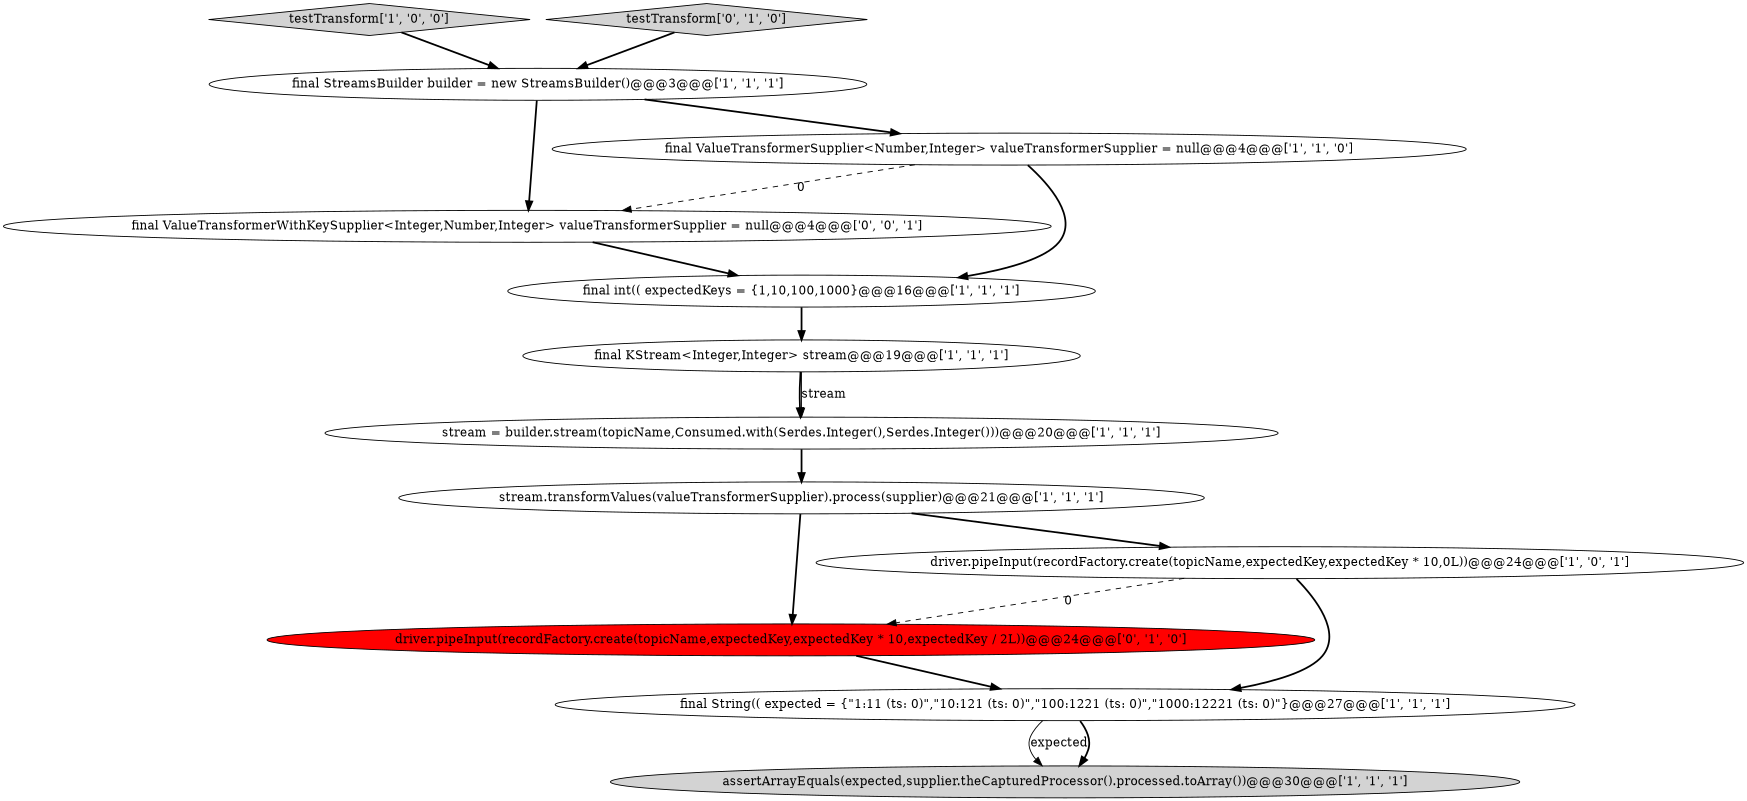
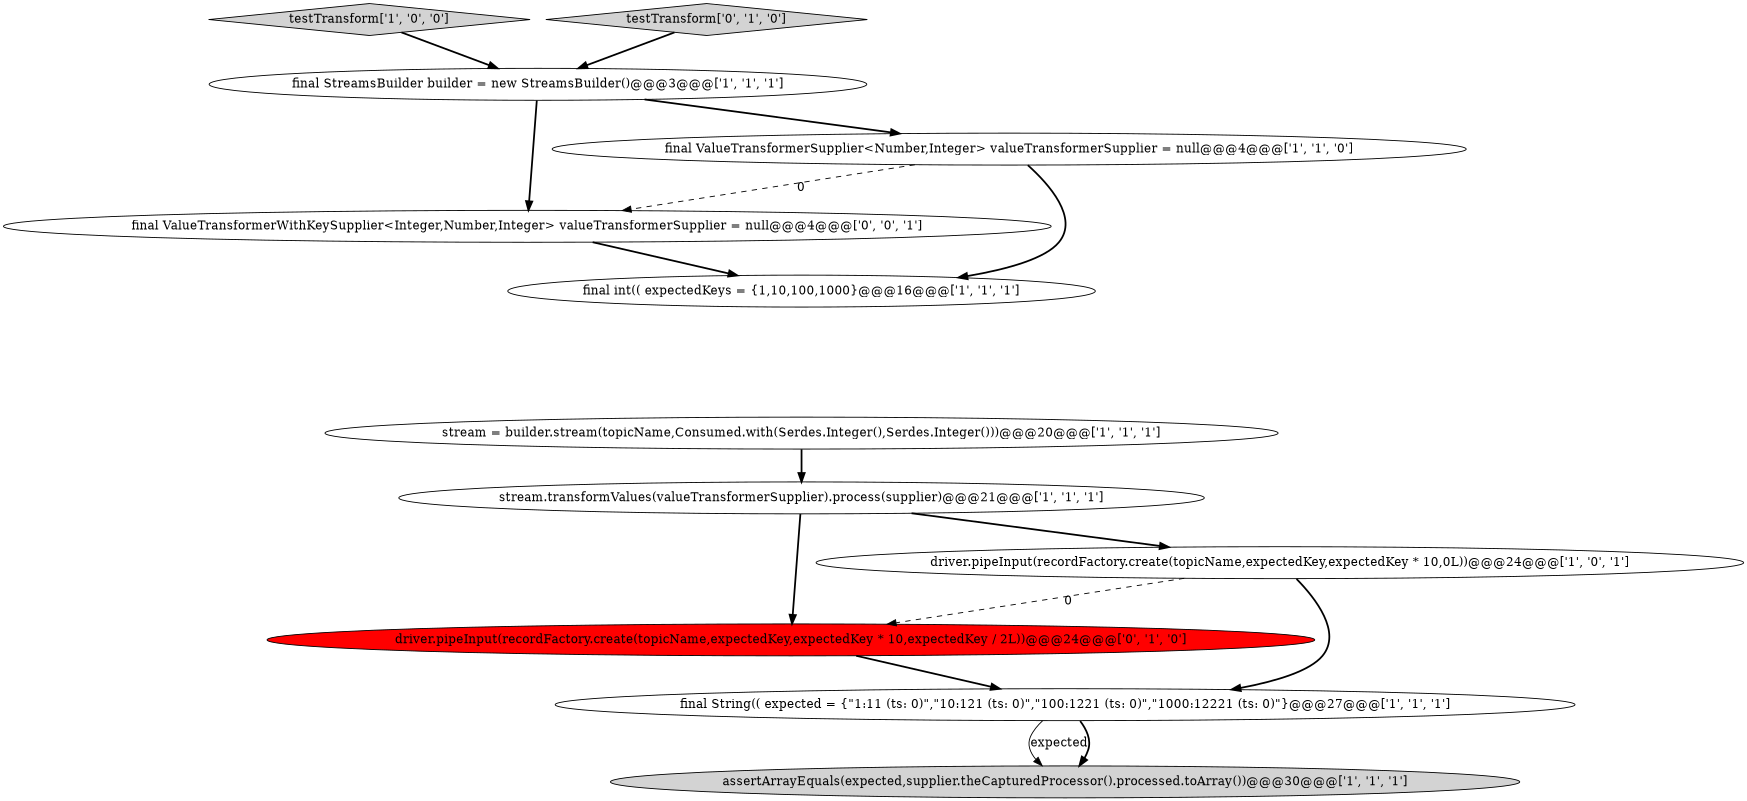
node "final KStream<Integer,Integer> stream@@@19@@@['1', '1', '1']": removed
